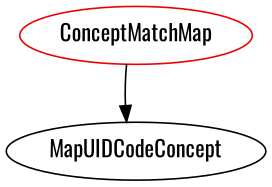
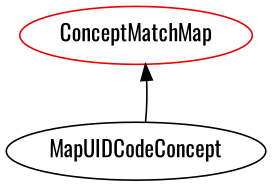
edge "ConceptMatchMap" -> "MapUIDCodeConcept": reversed
